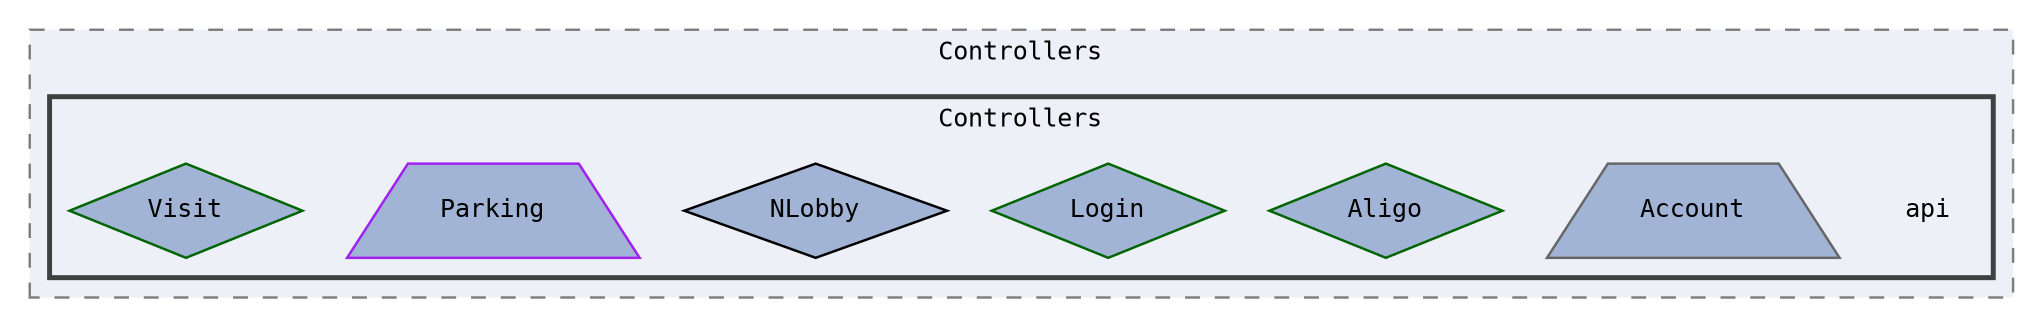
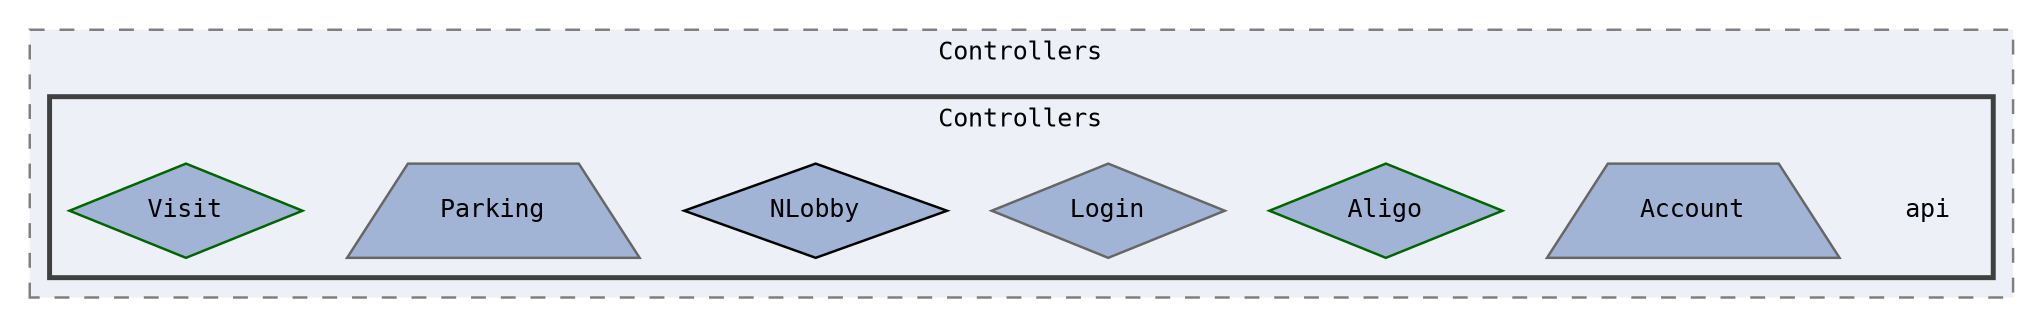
node "Parking": color purple -> gray40
node "Login": color darkgreen -> gray40
